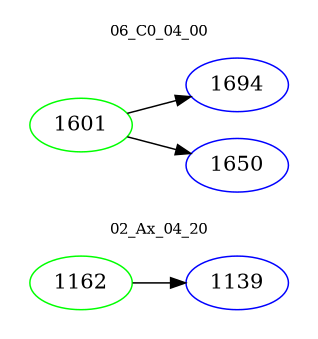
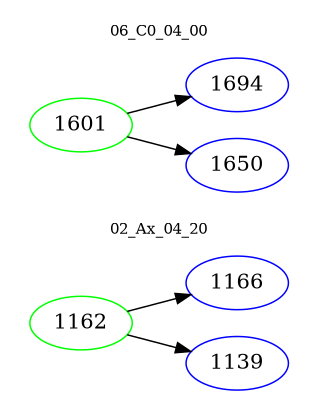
node "1166": added
